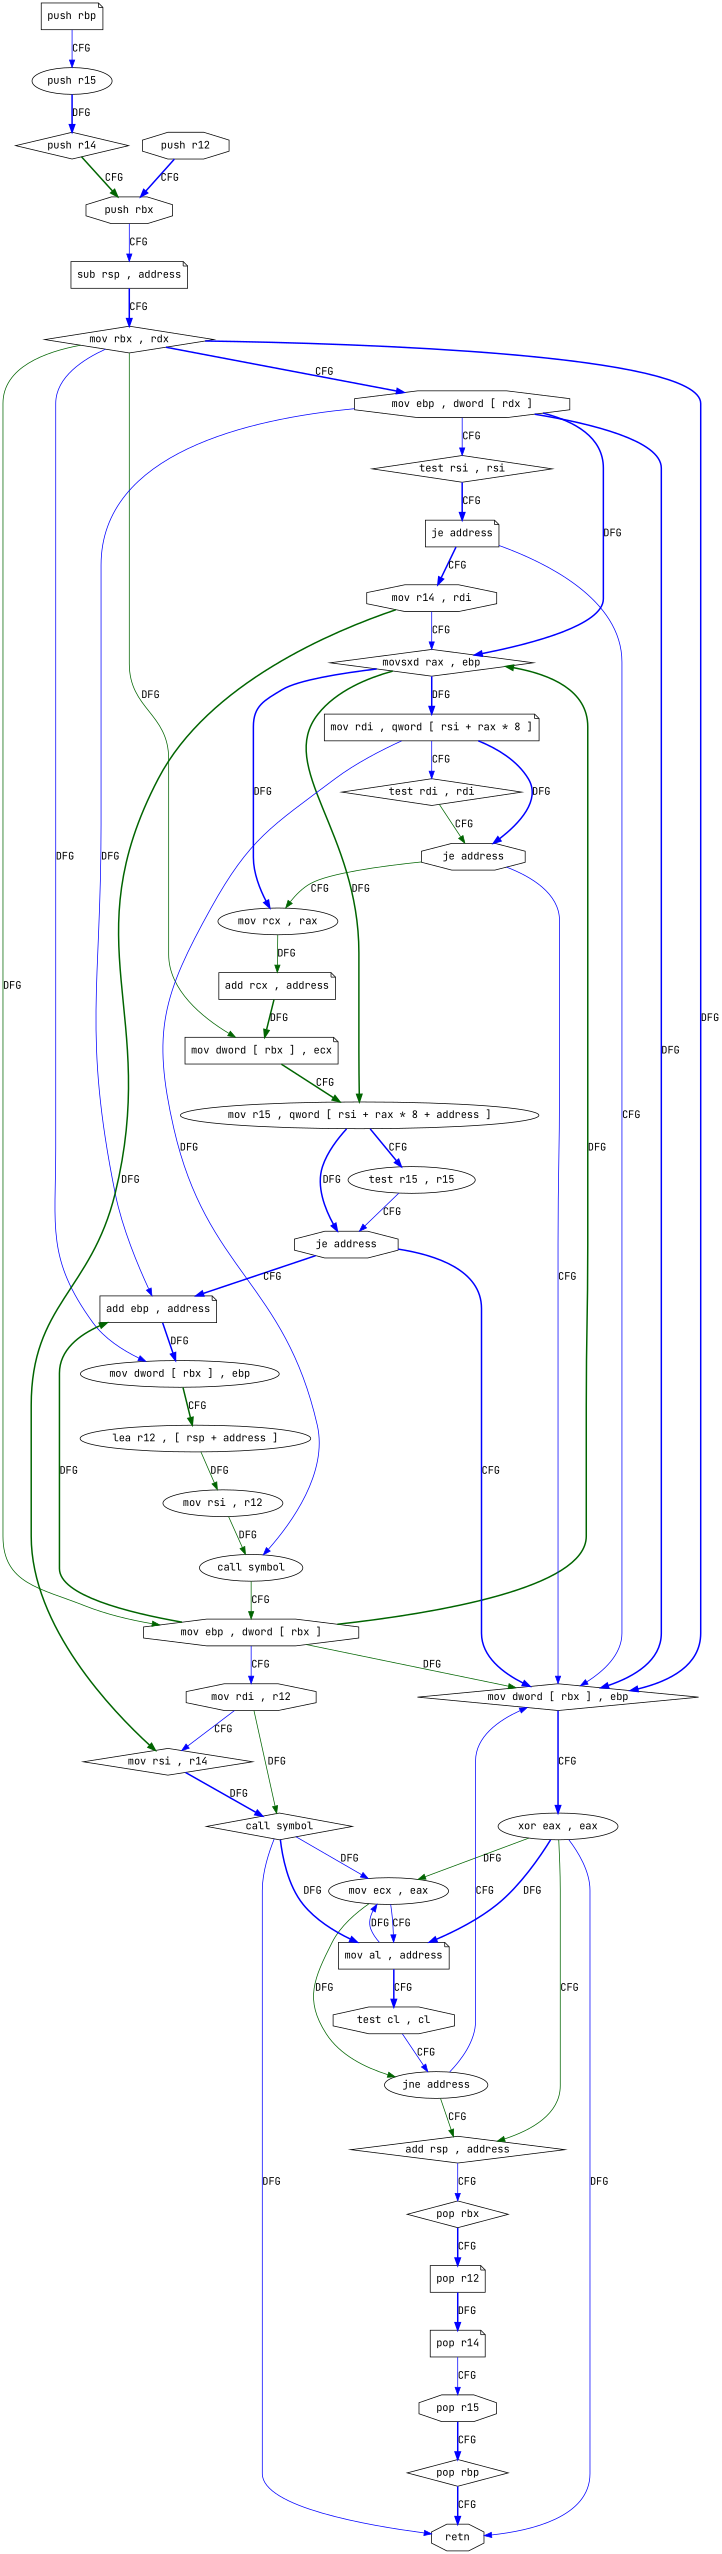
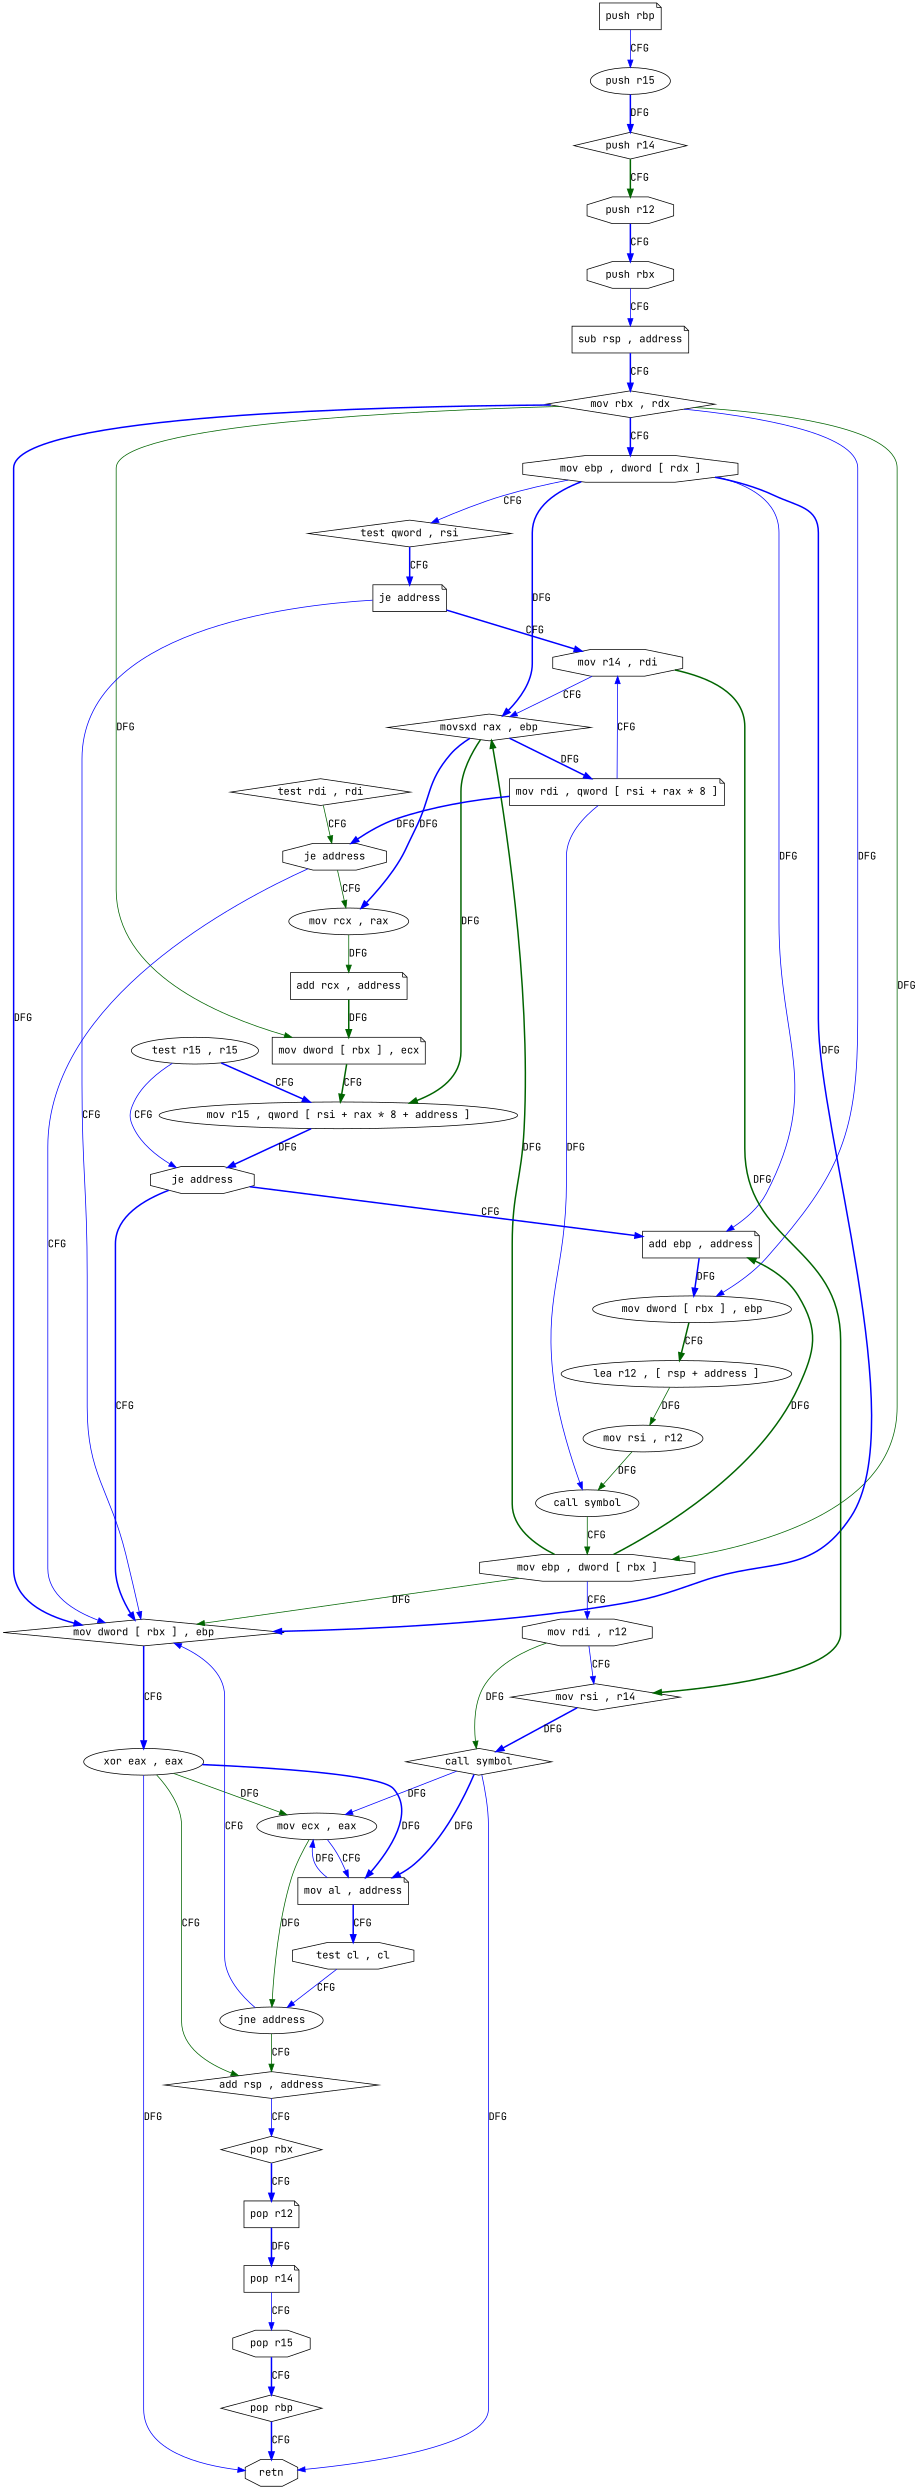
edge "push r14" -> "push rbx": now "push r14" -> "push r12"
node "test rsi , rsi": label "test rsi , rsi" -> "test qword , rsi"
edge "mov rdi , qword [ rsi + rax * 8 ]" -> "test rdi , rdi": now "mov rdi , qword [ rsi + rax * 8 ]" -> "mov r14 , rdi"
edge "mov r15 , qword [ rsi + rax * 8 + address ]" -> "test r15 , r15": reversed
